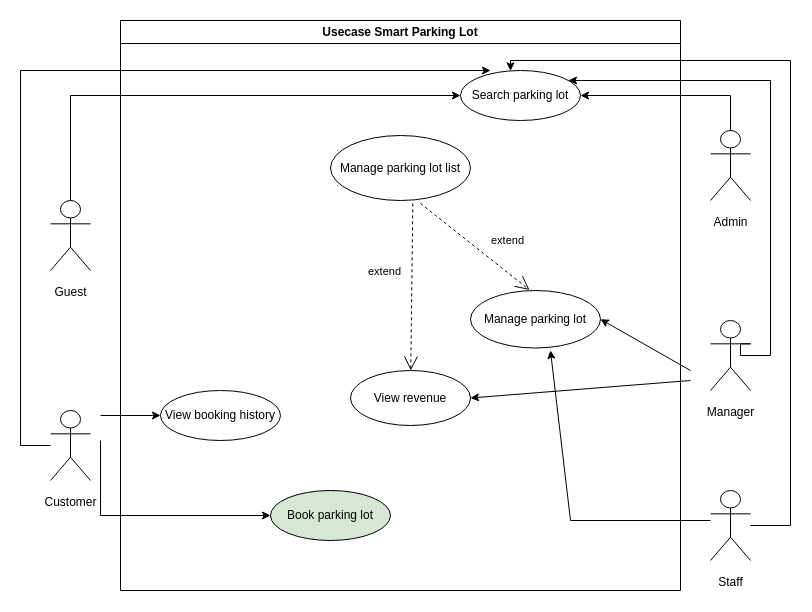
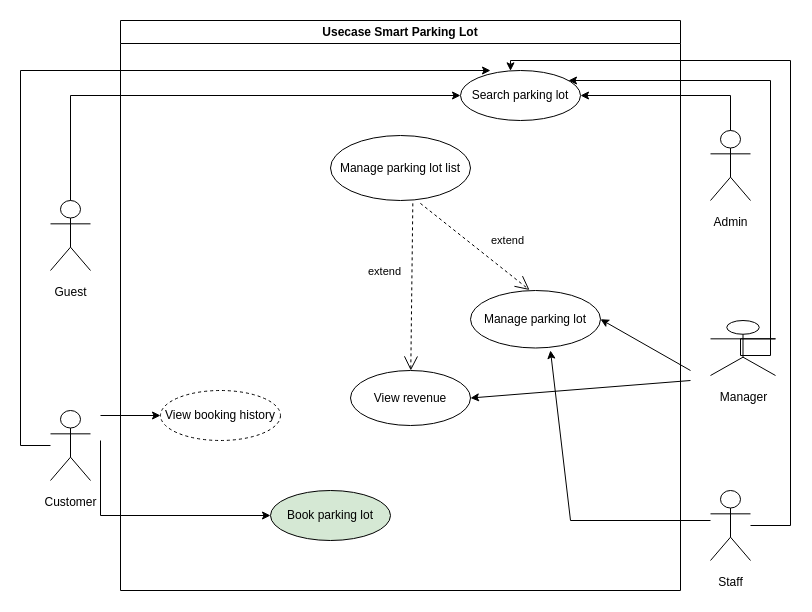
node "Manager": size 40x70 -> 65x55
node "View booking history": style solid -> dashed
